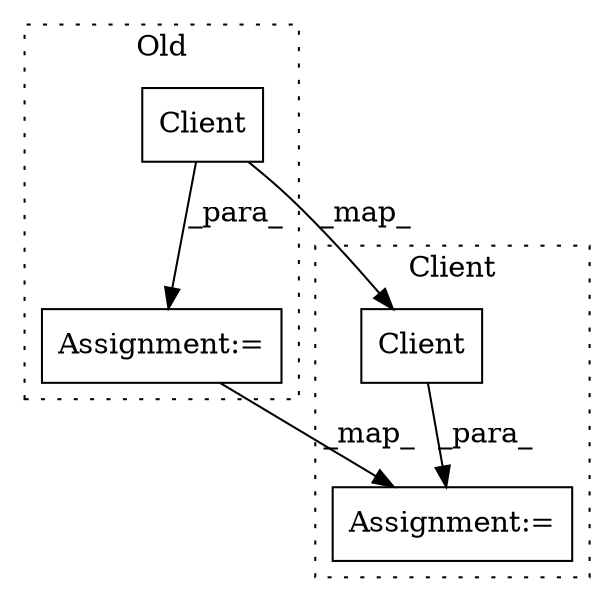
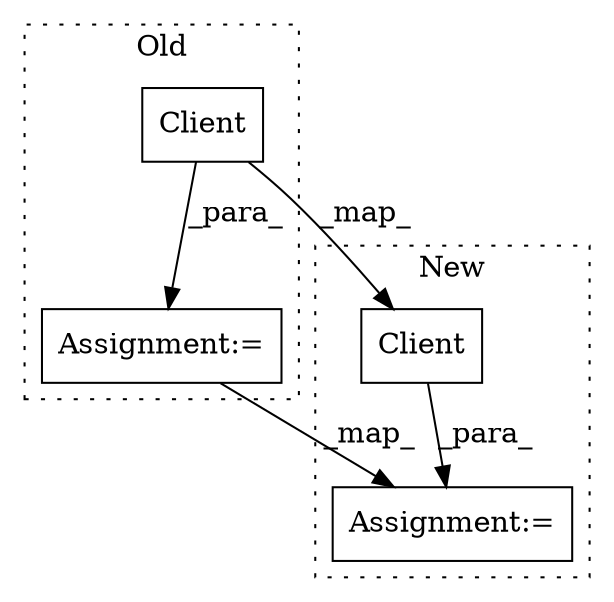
cluster "Client": label "Client" -> "New"
